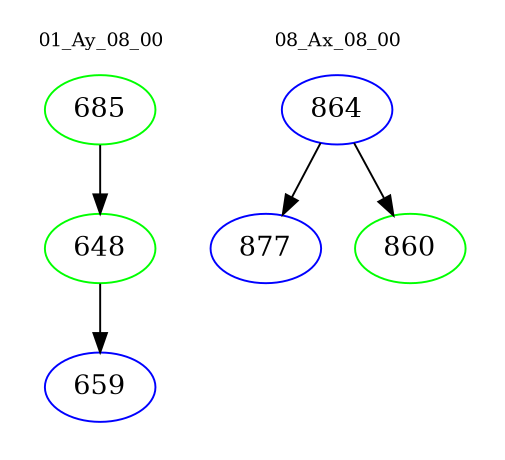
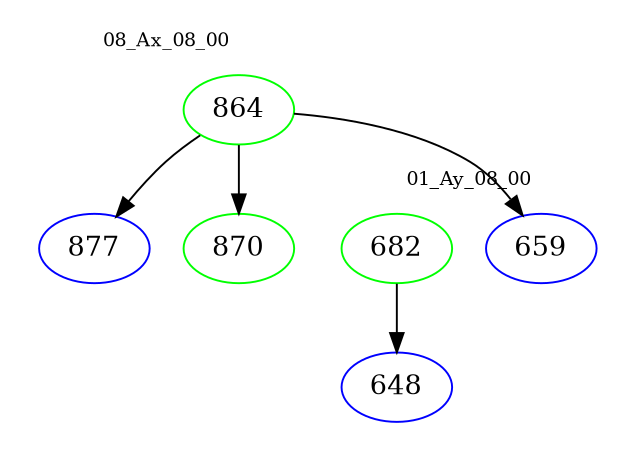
node "685": label "685" -> "682"
node "864": color blue -> green
node "648": color green -> blue
node "860": label "860" -> "870"
edge "648" -> "659": now "864" -> "659"
